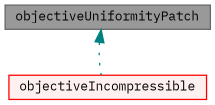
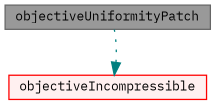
edge "objectiveIncompressible" -> "objectiveUniformityPatch": reversed
